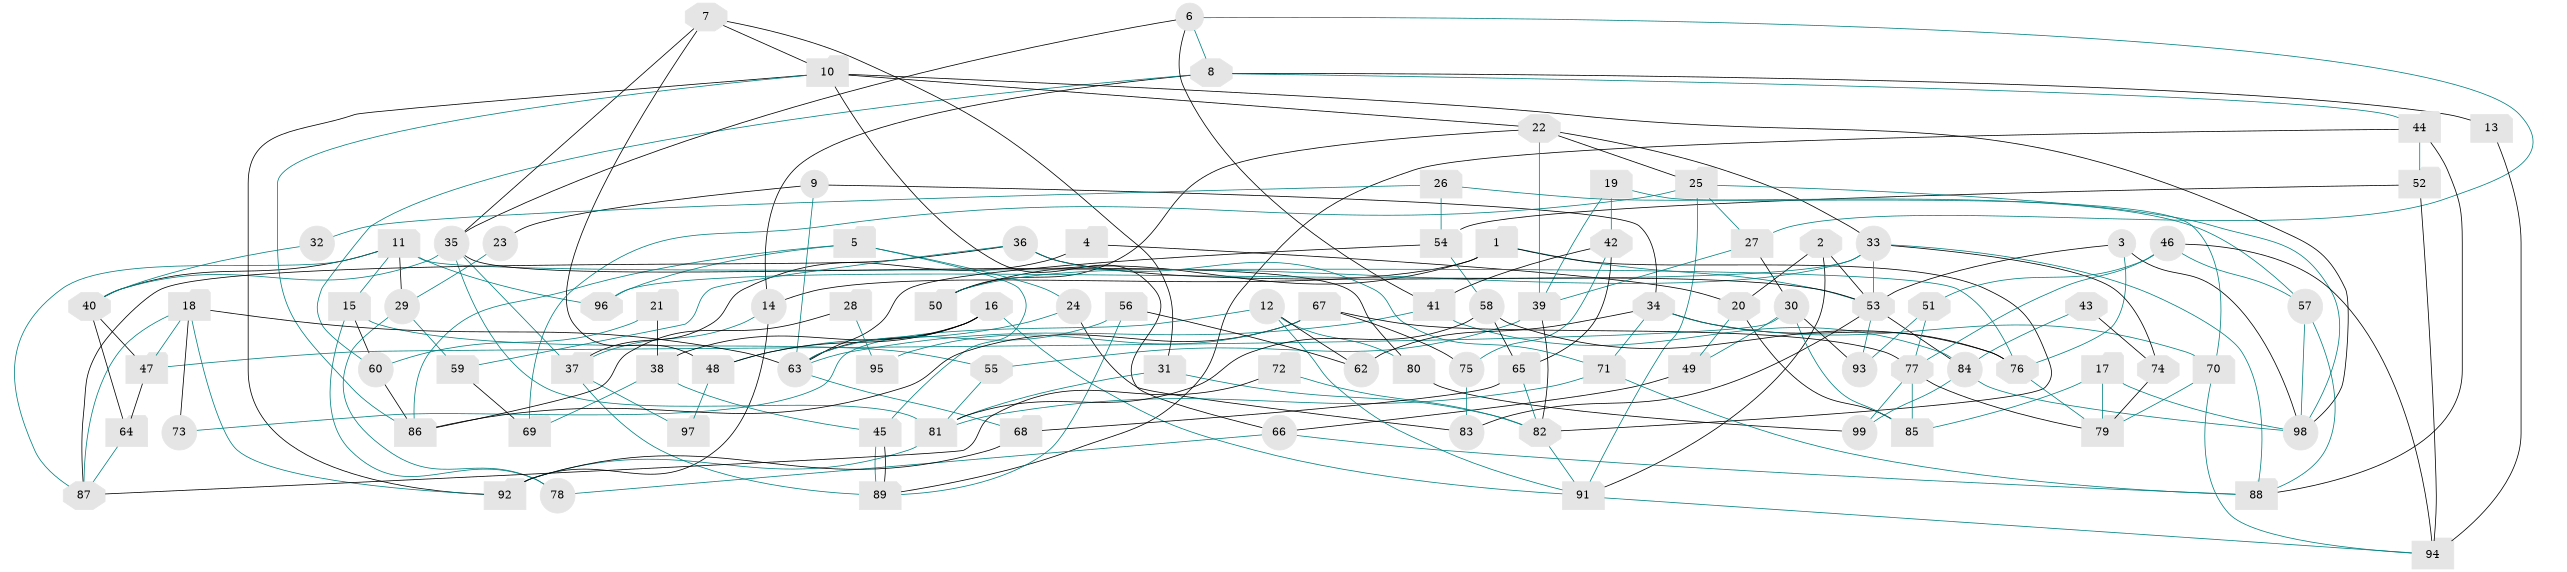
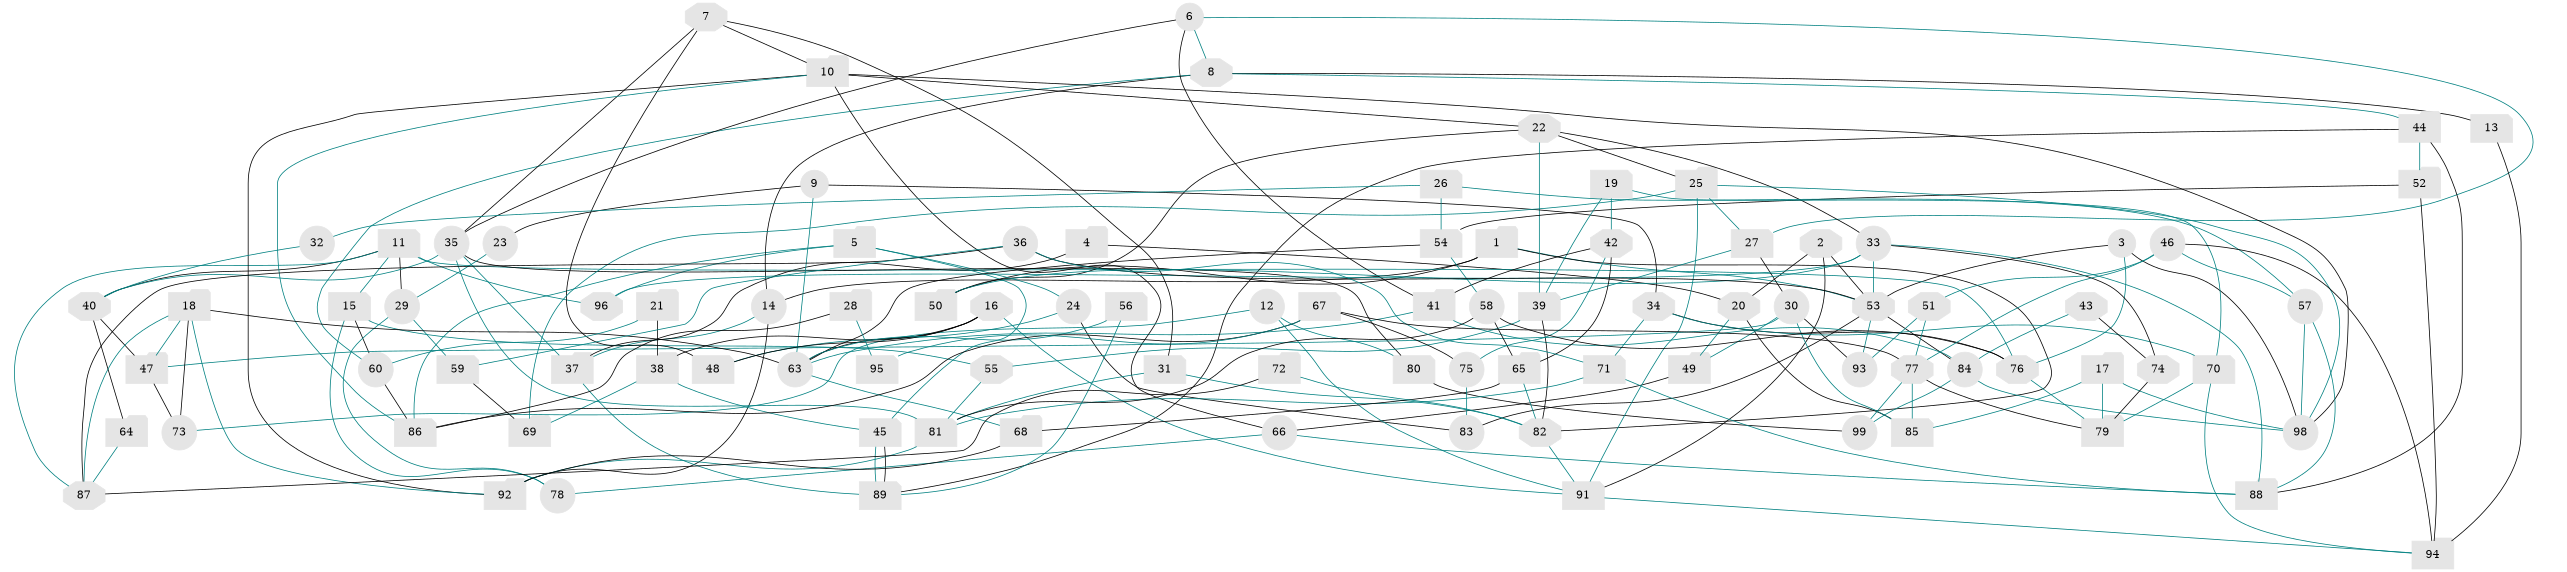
node "62": removed
edge "47" -- "64": now "47" -- "73"
node "97": removed
